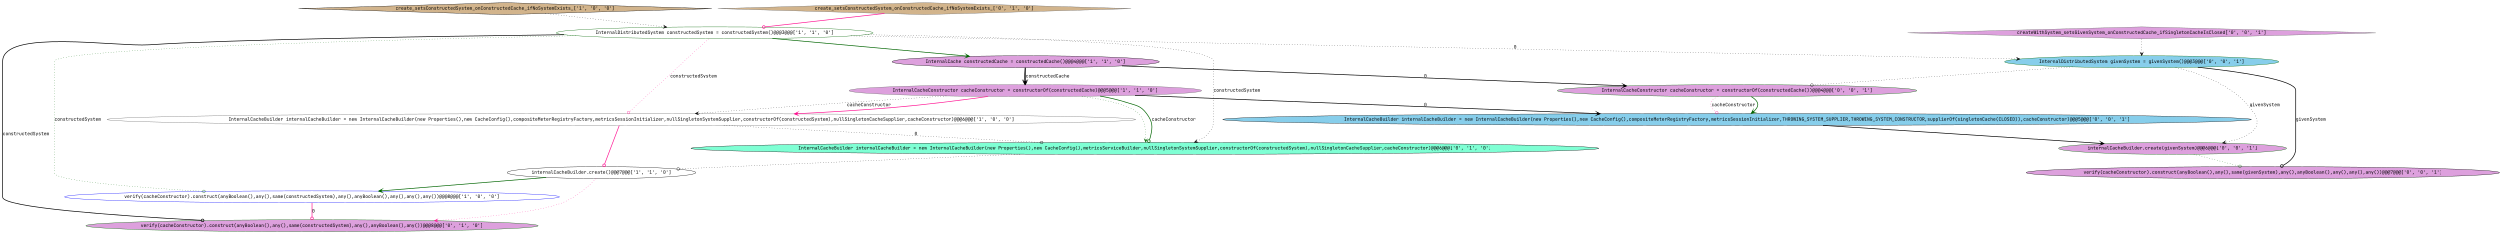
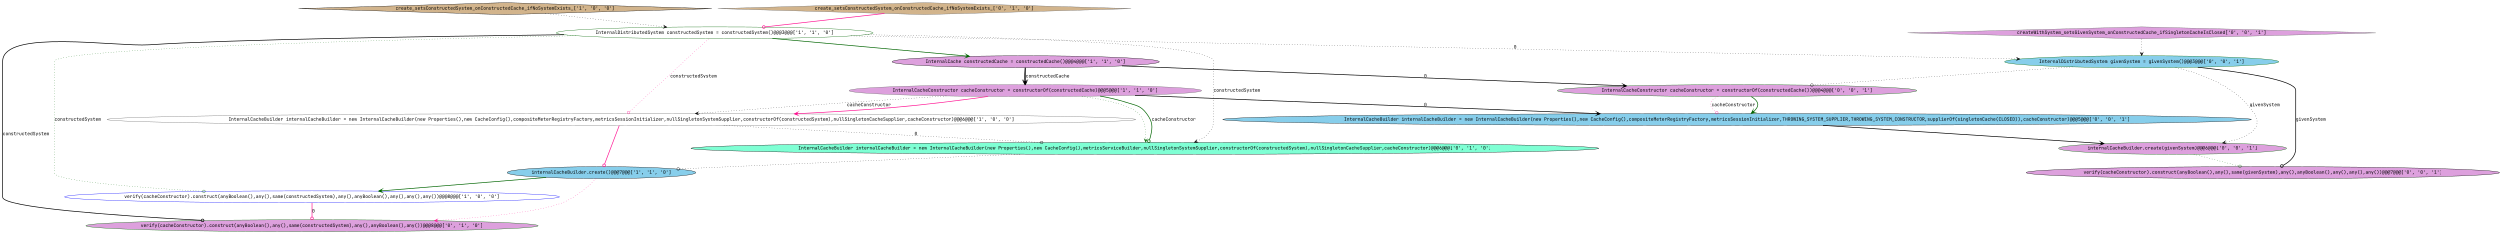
node "internalCacheBuilder.create()@@@7@@@['1', '1', '0']": fillcolor white -> skyblue
